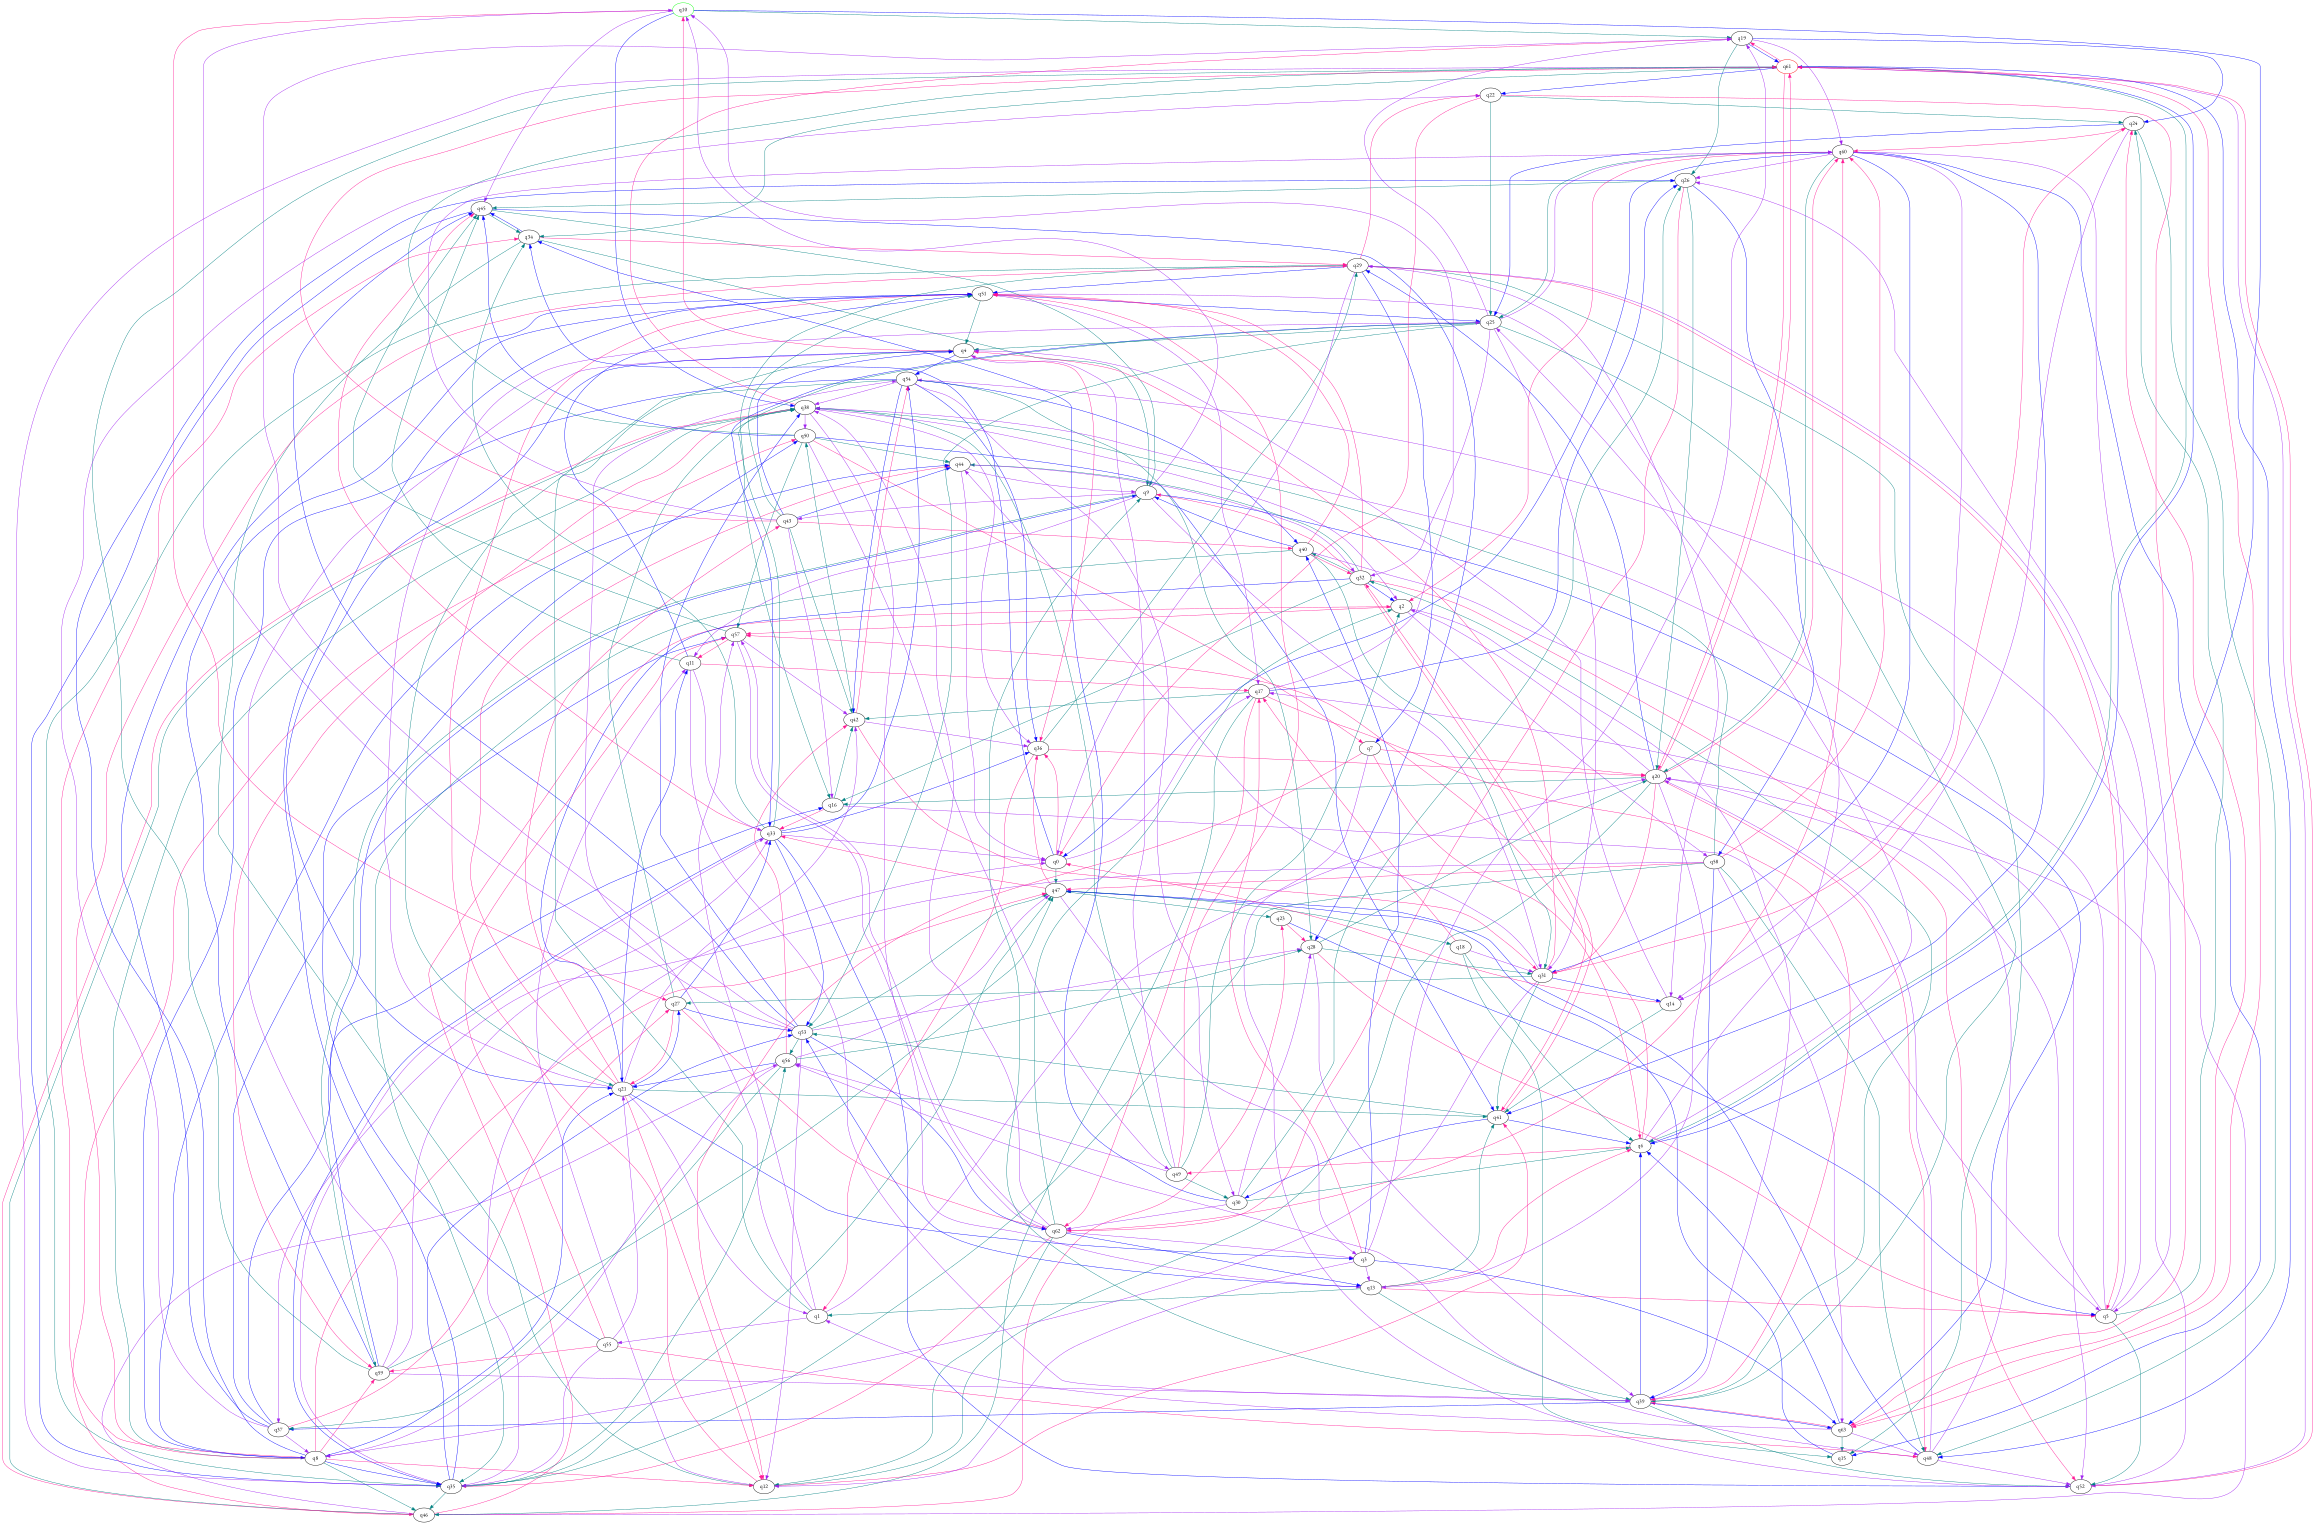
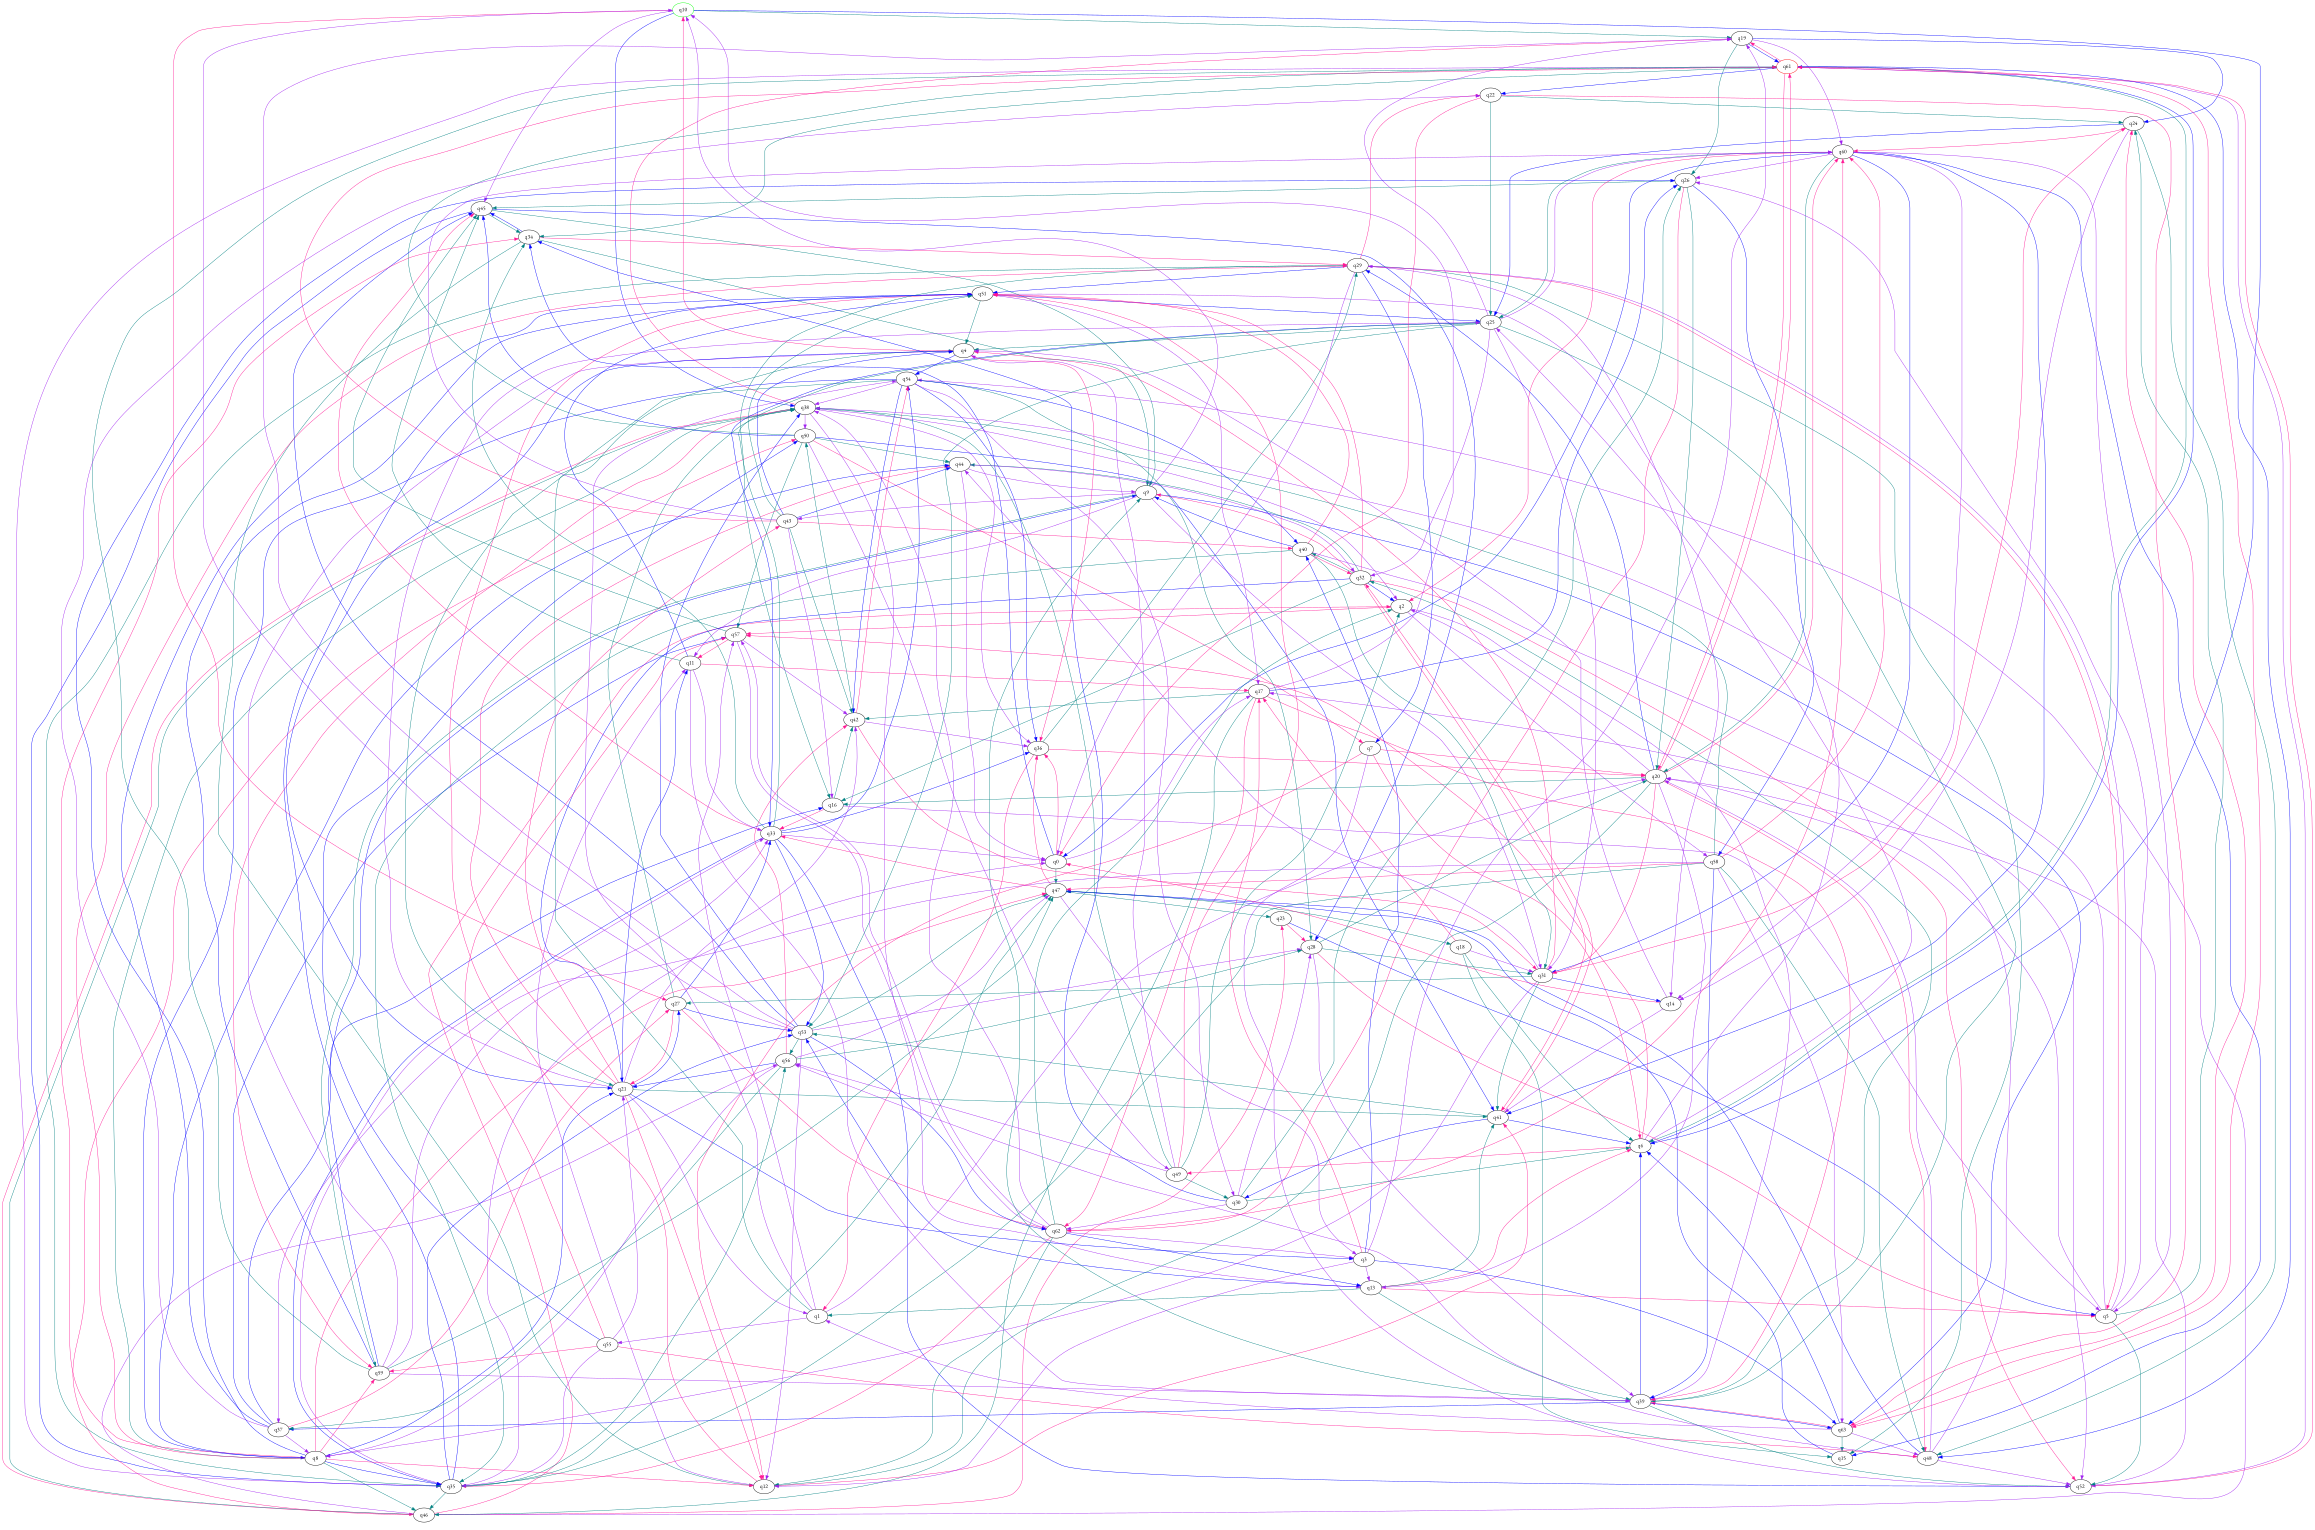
edge "q14" -> "q41": color teal -> purple
